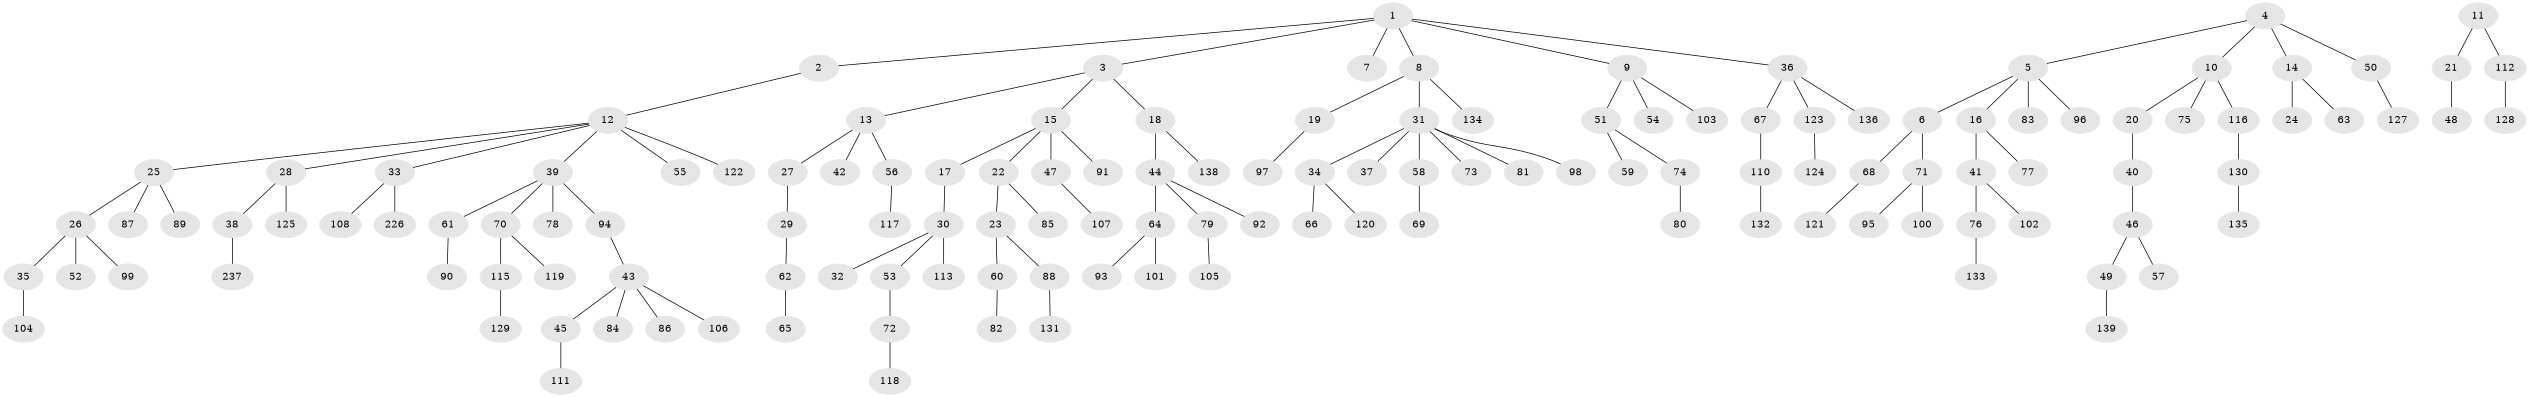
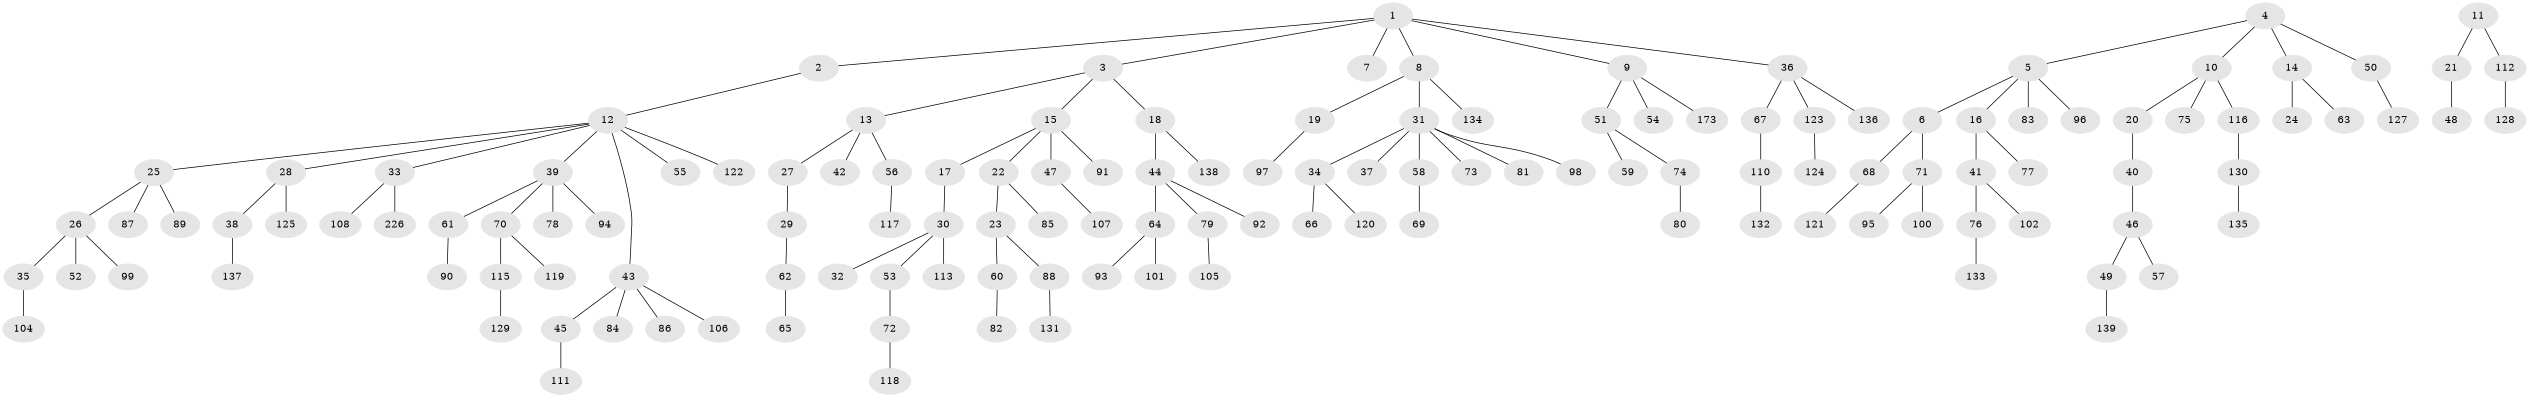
node "103": label "103" -> "173"
edge "94" -- "43": now "12" -- "43"
node "237": label "237" -> "137"
